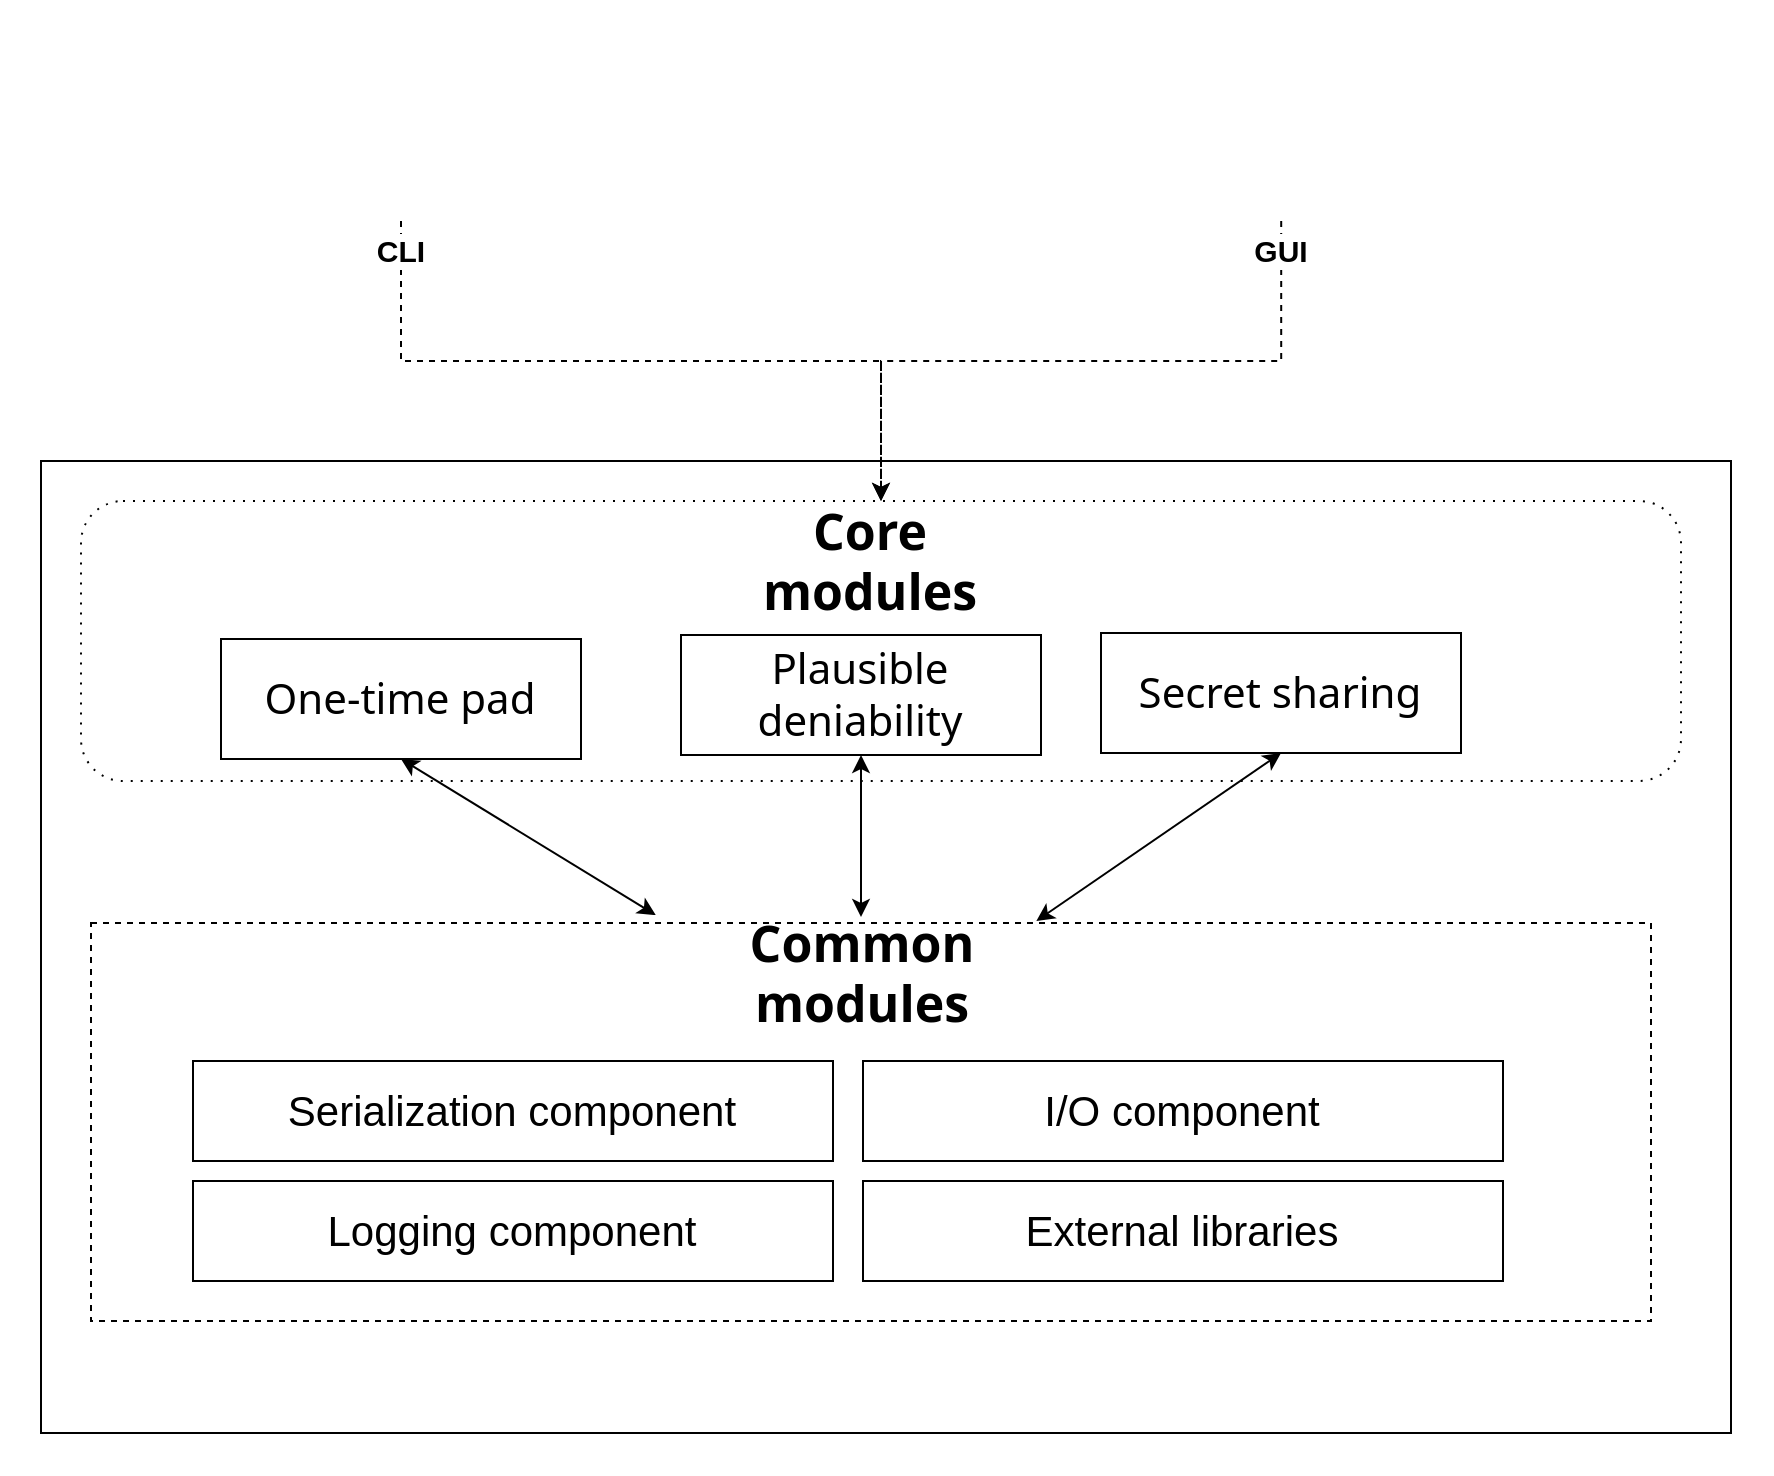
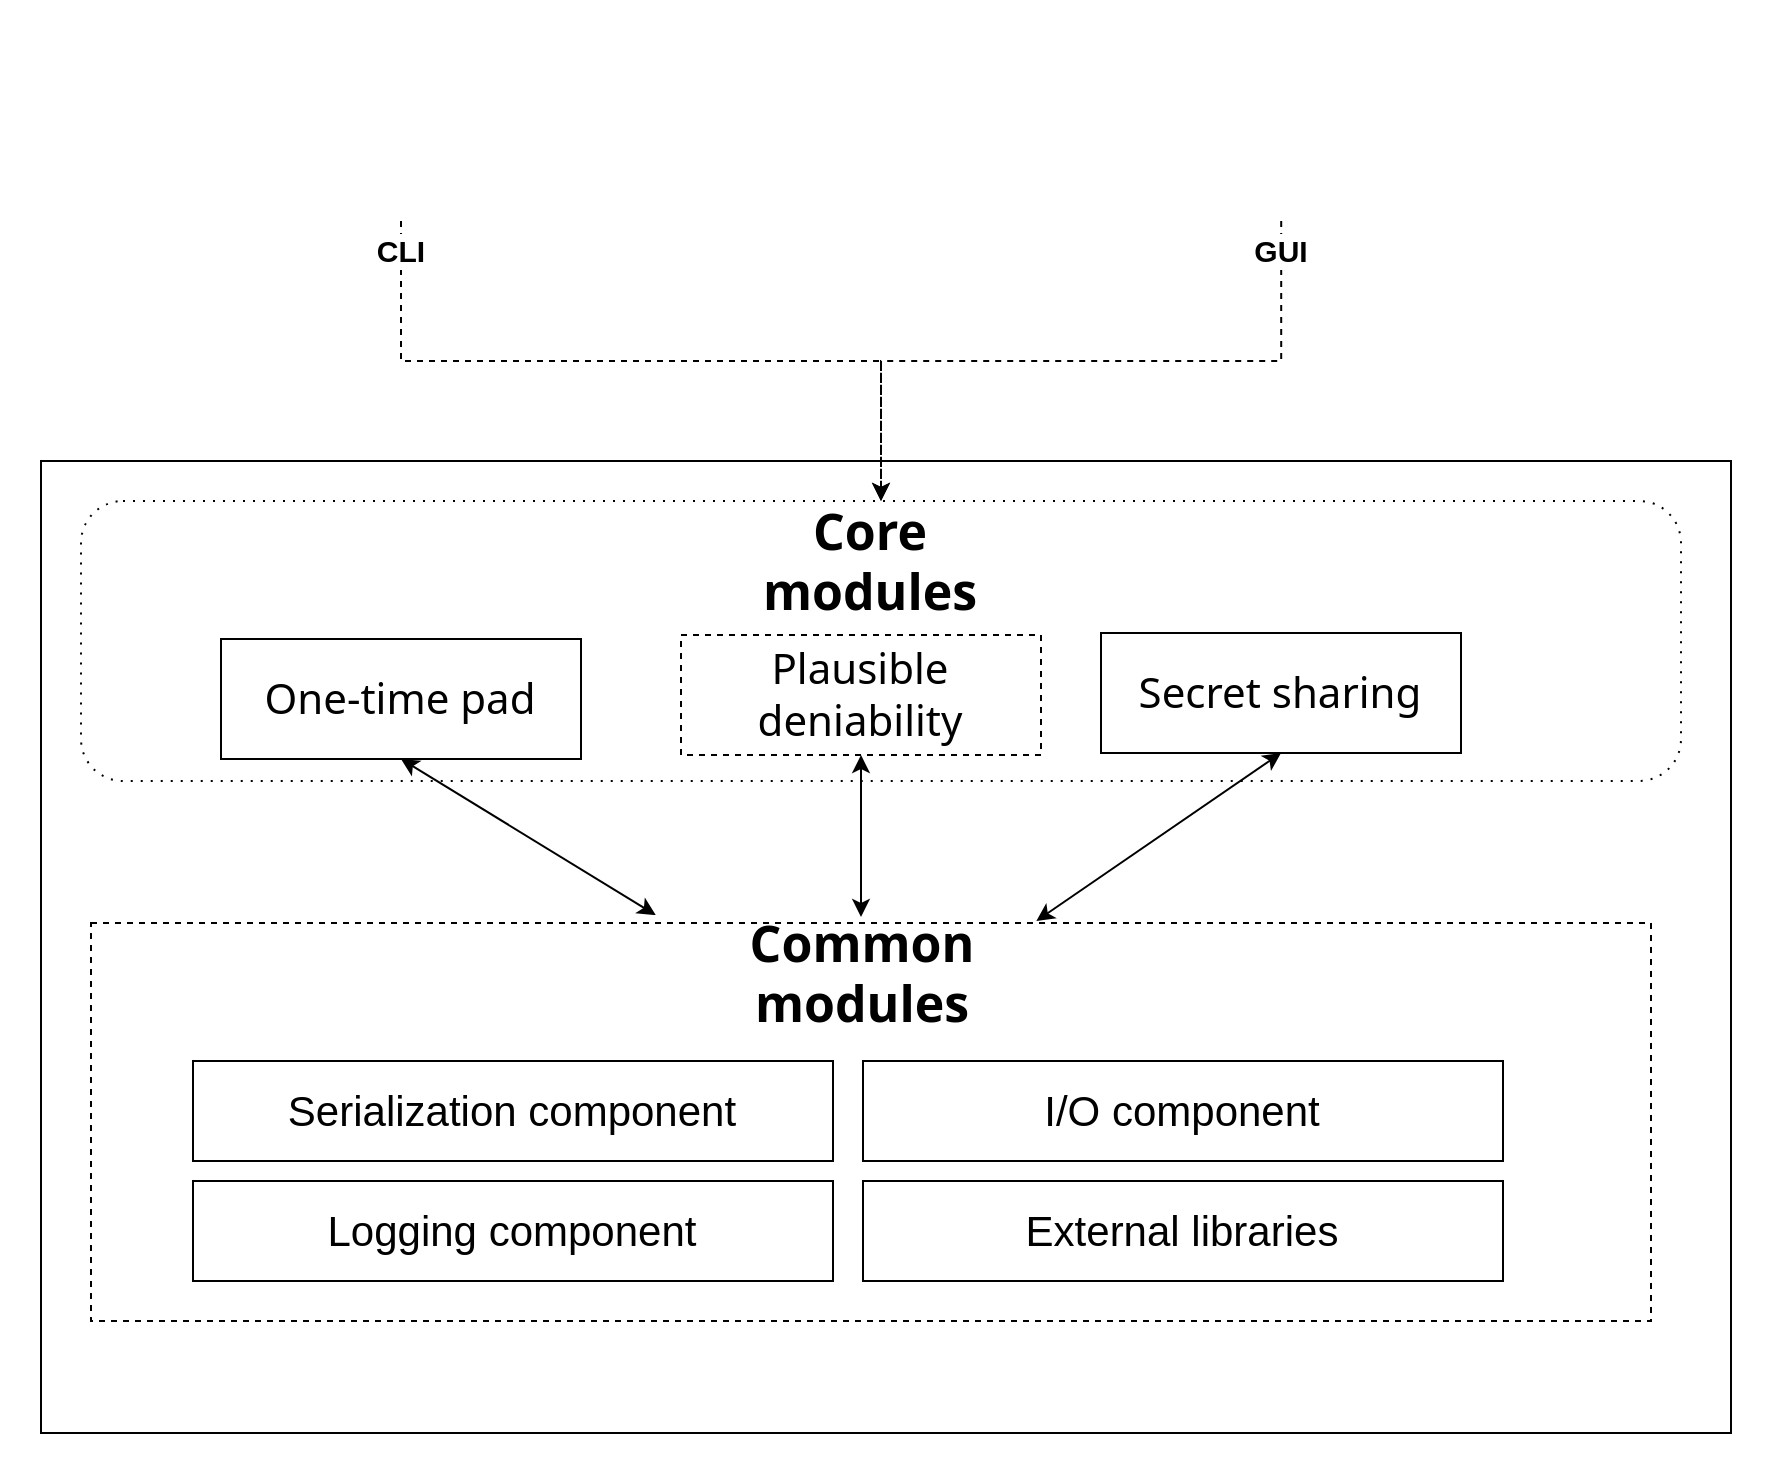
node "Plausible deniability": style solid -> dashed
